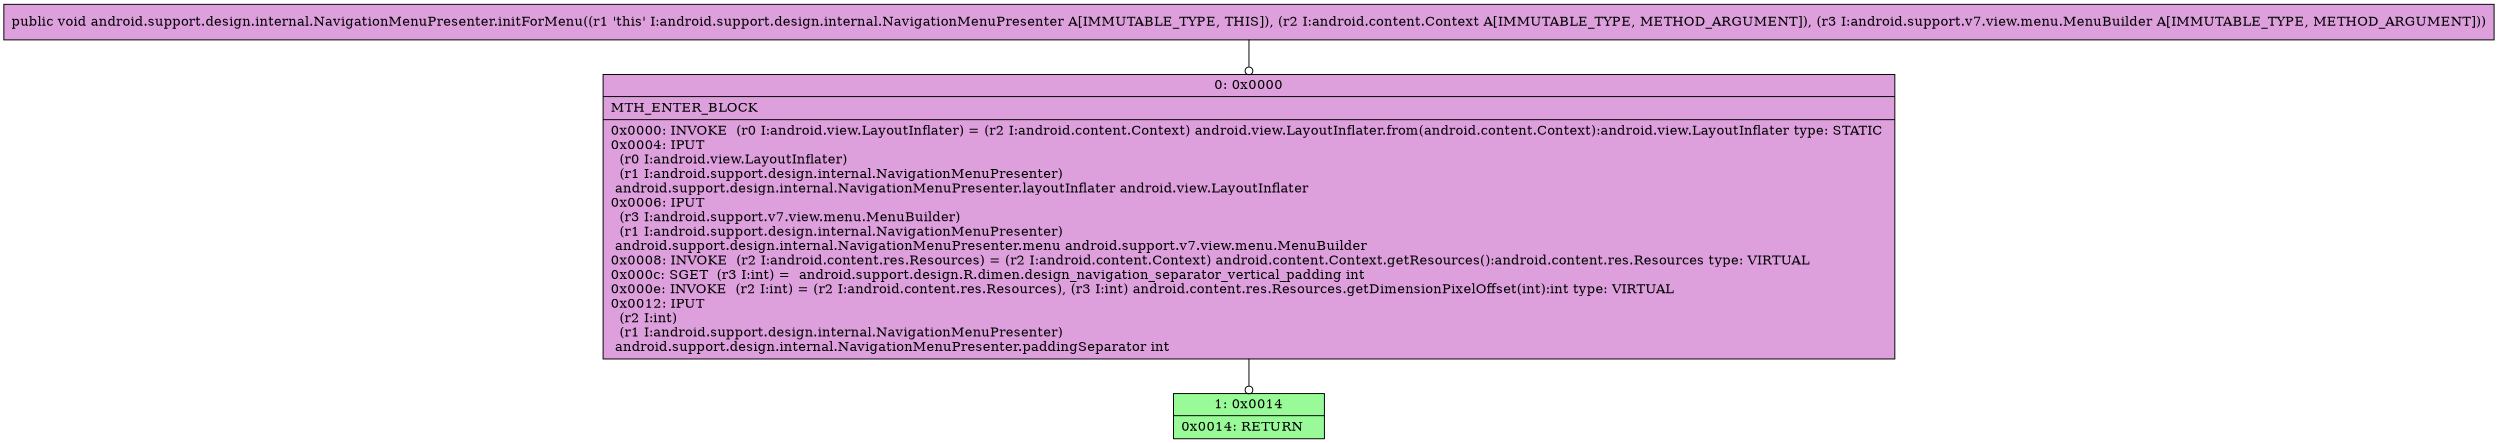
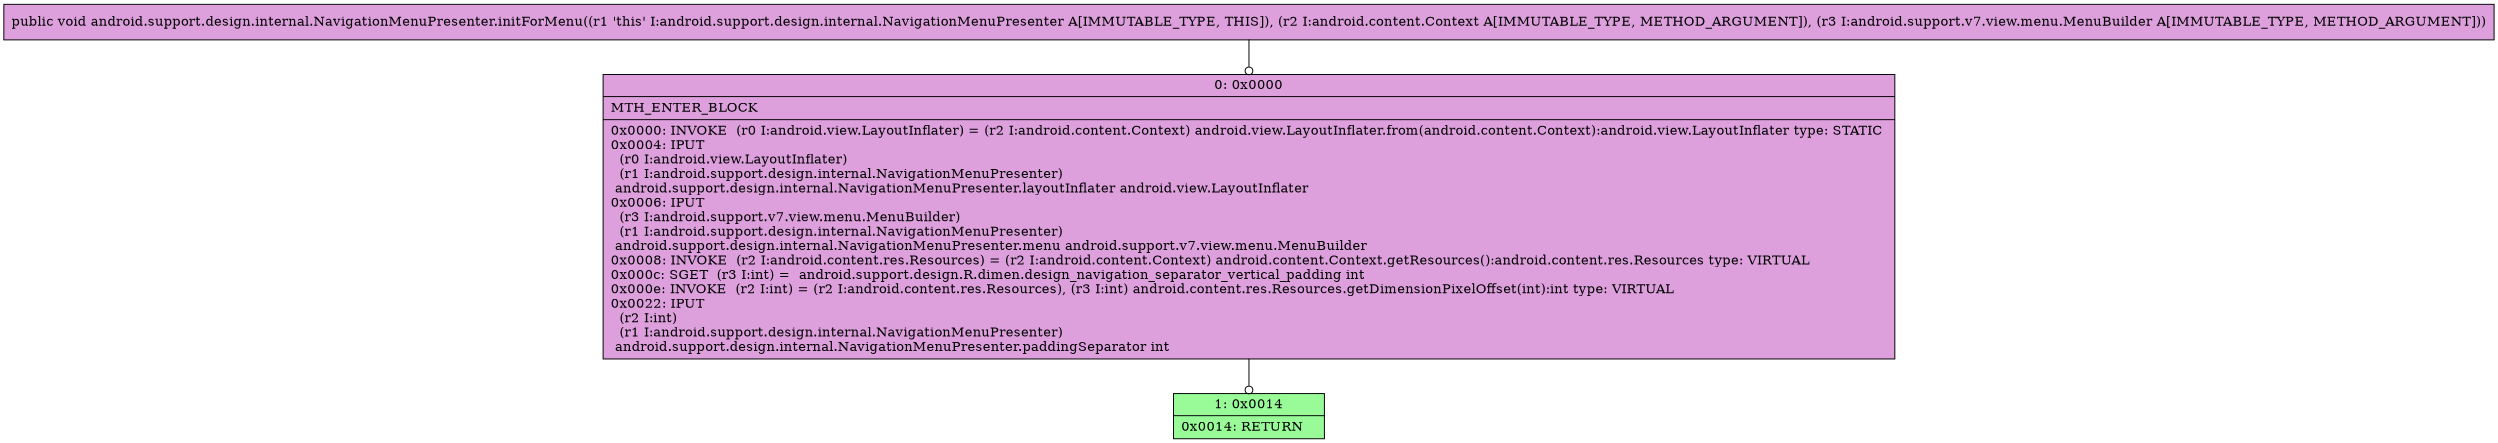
node "0: 0x0000": text "0x0012: IPUT" -> "0x0022: IPUT"
